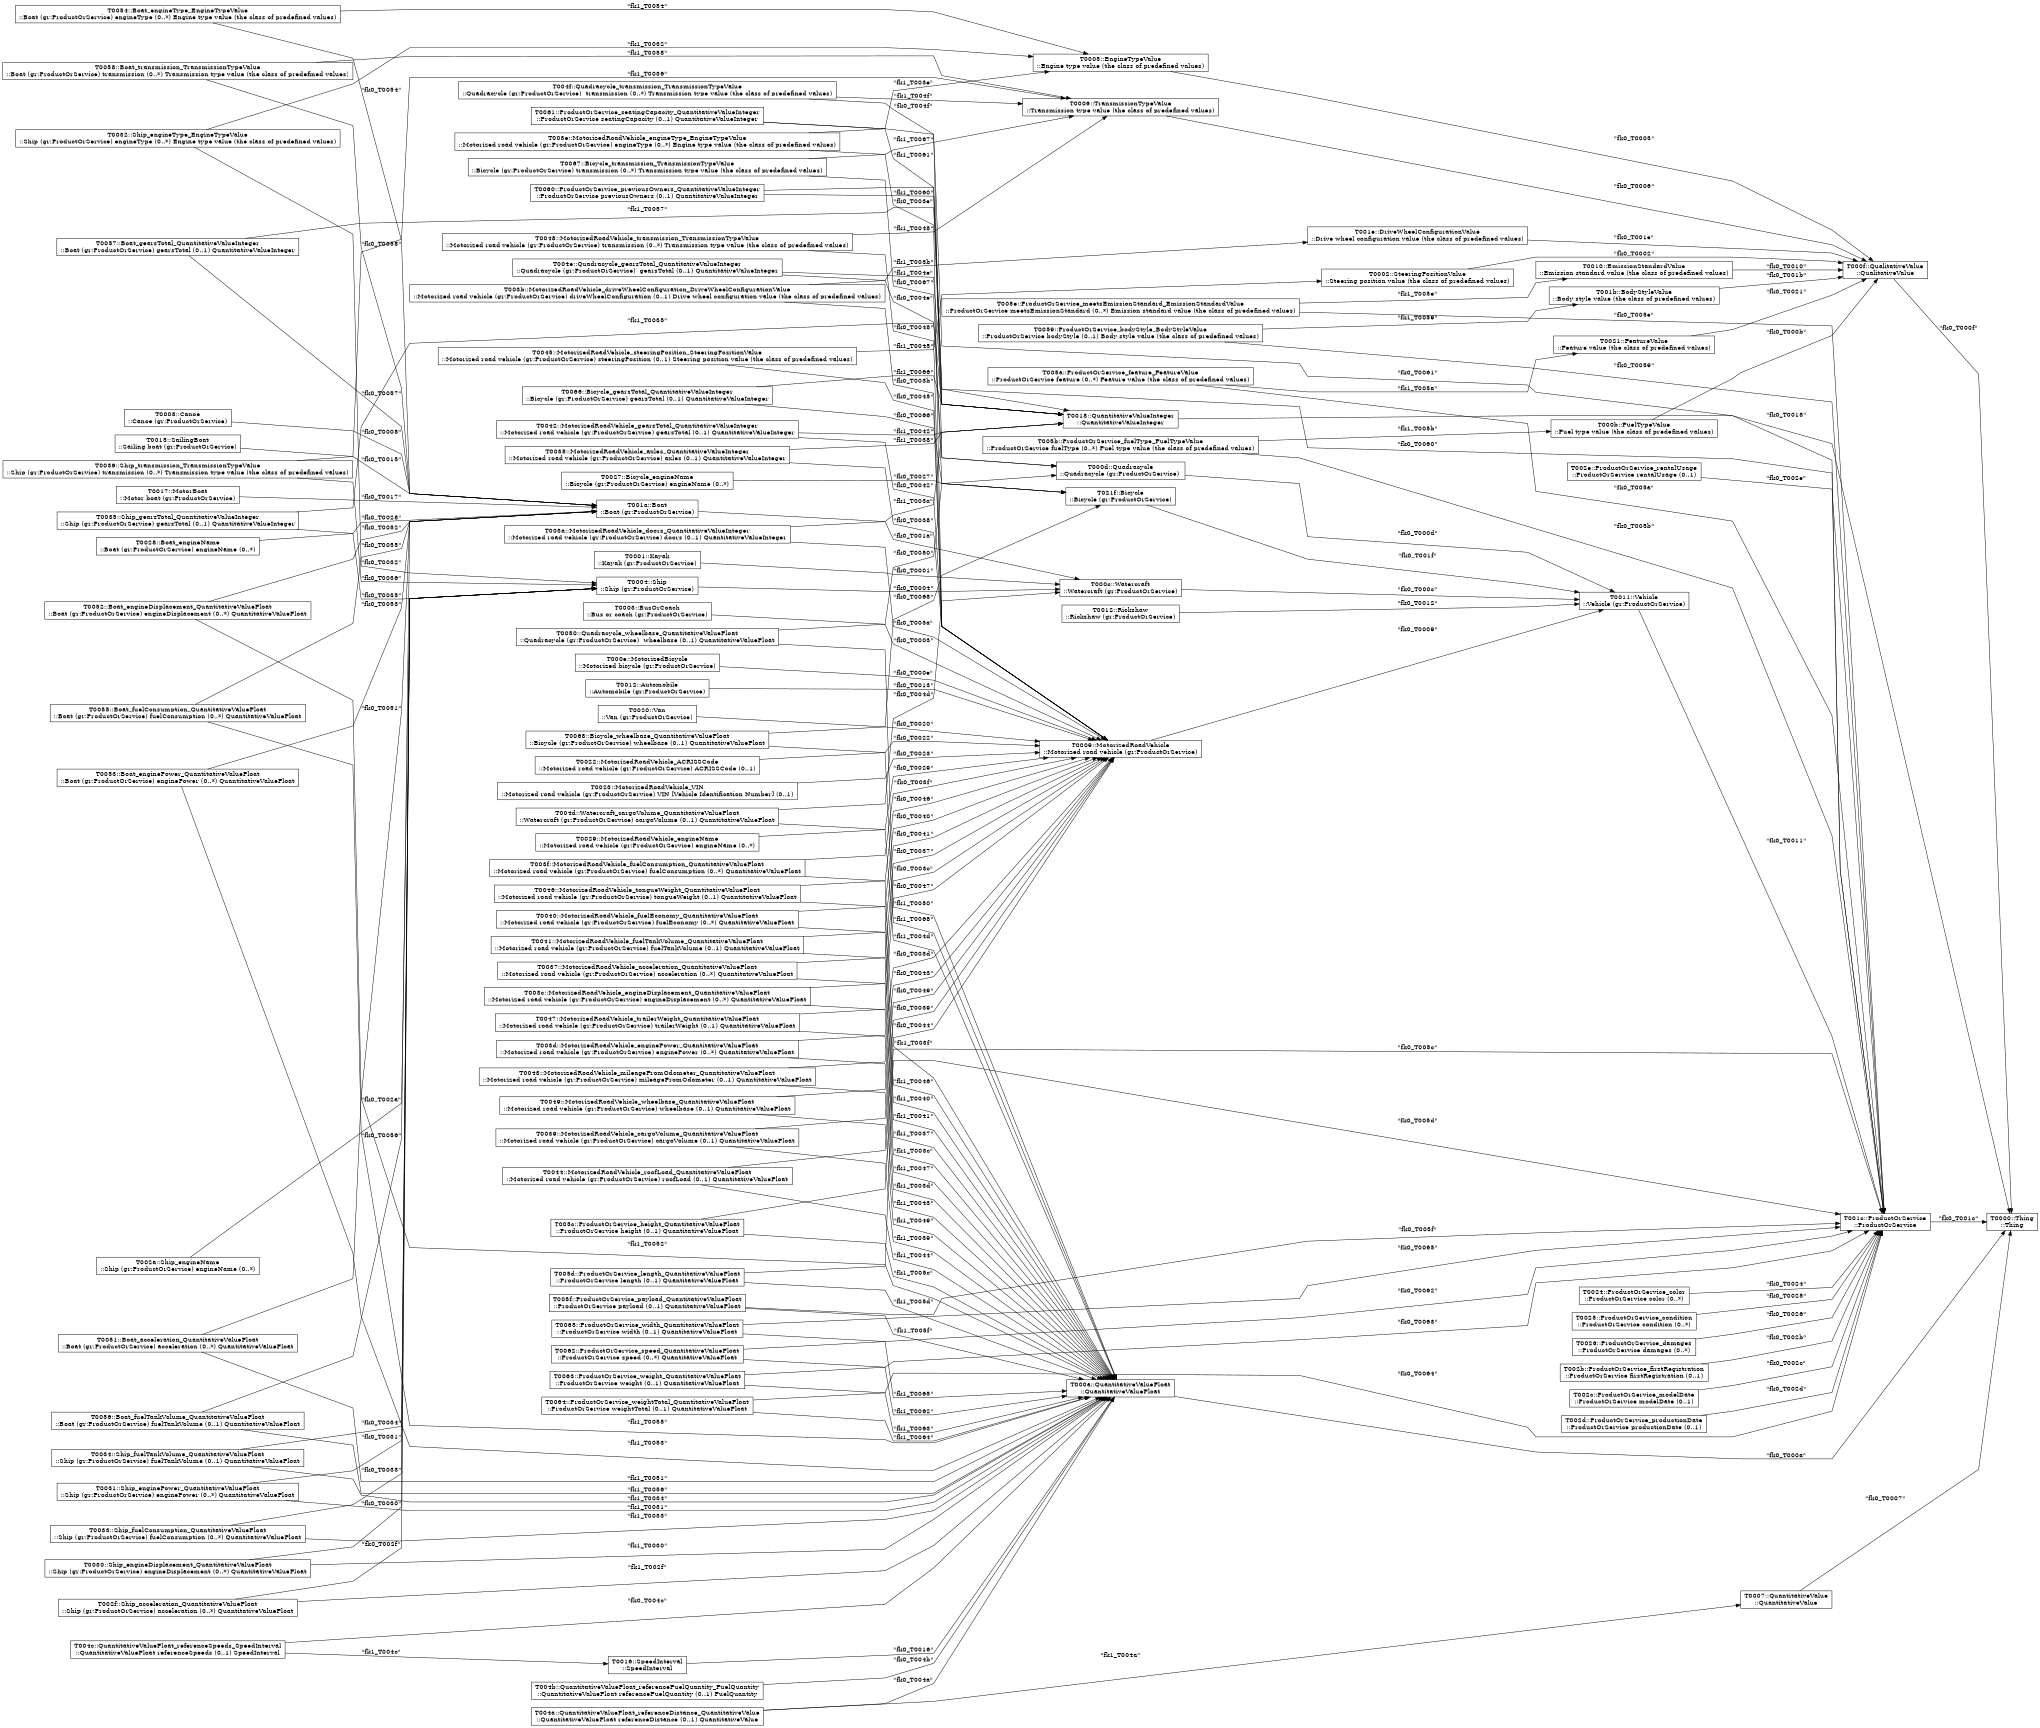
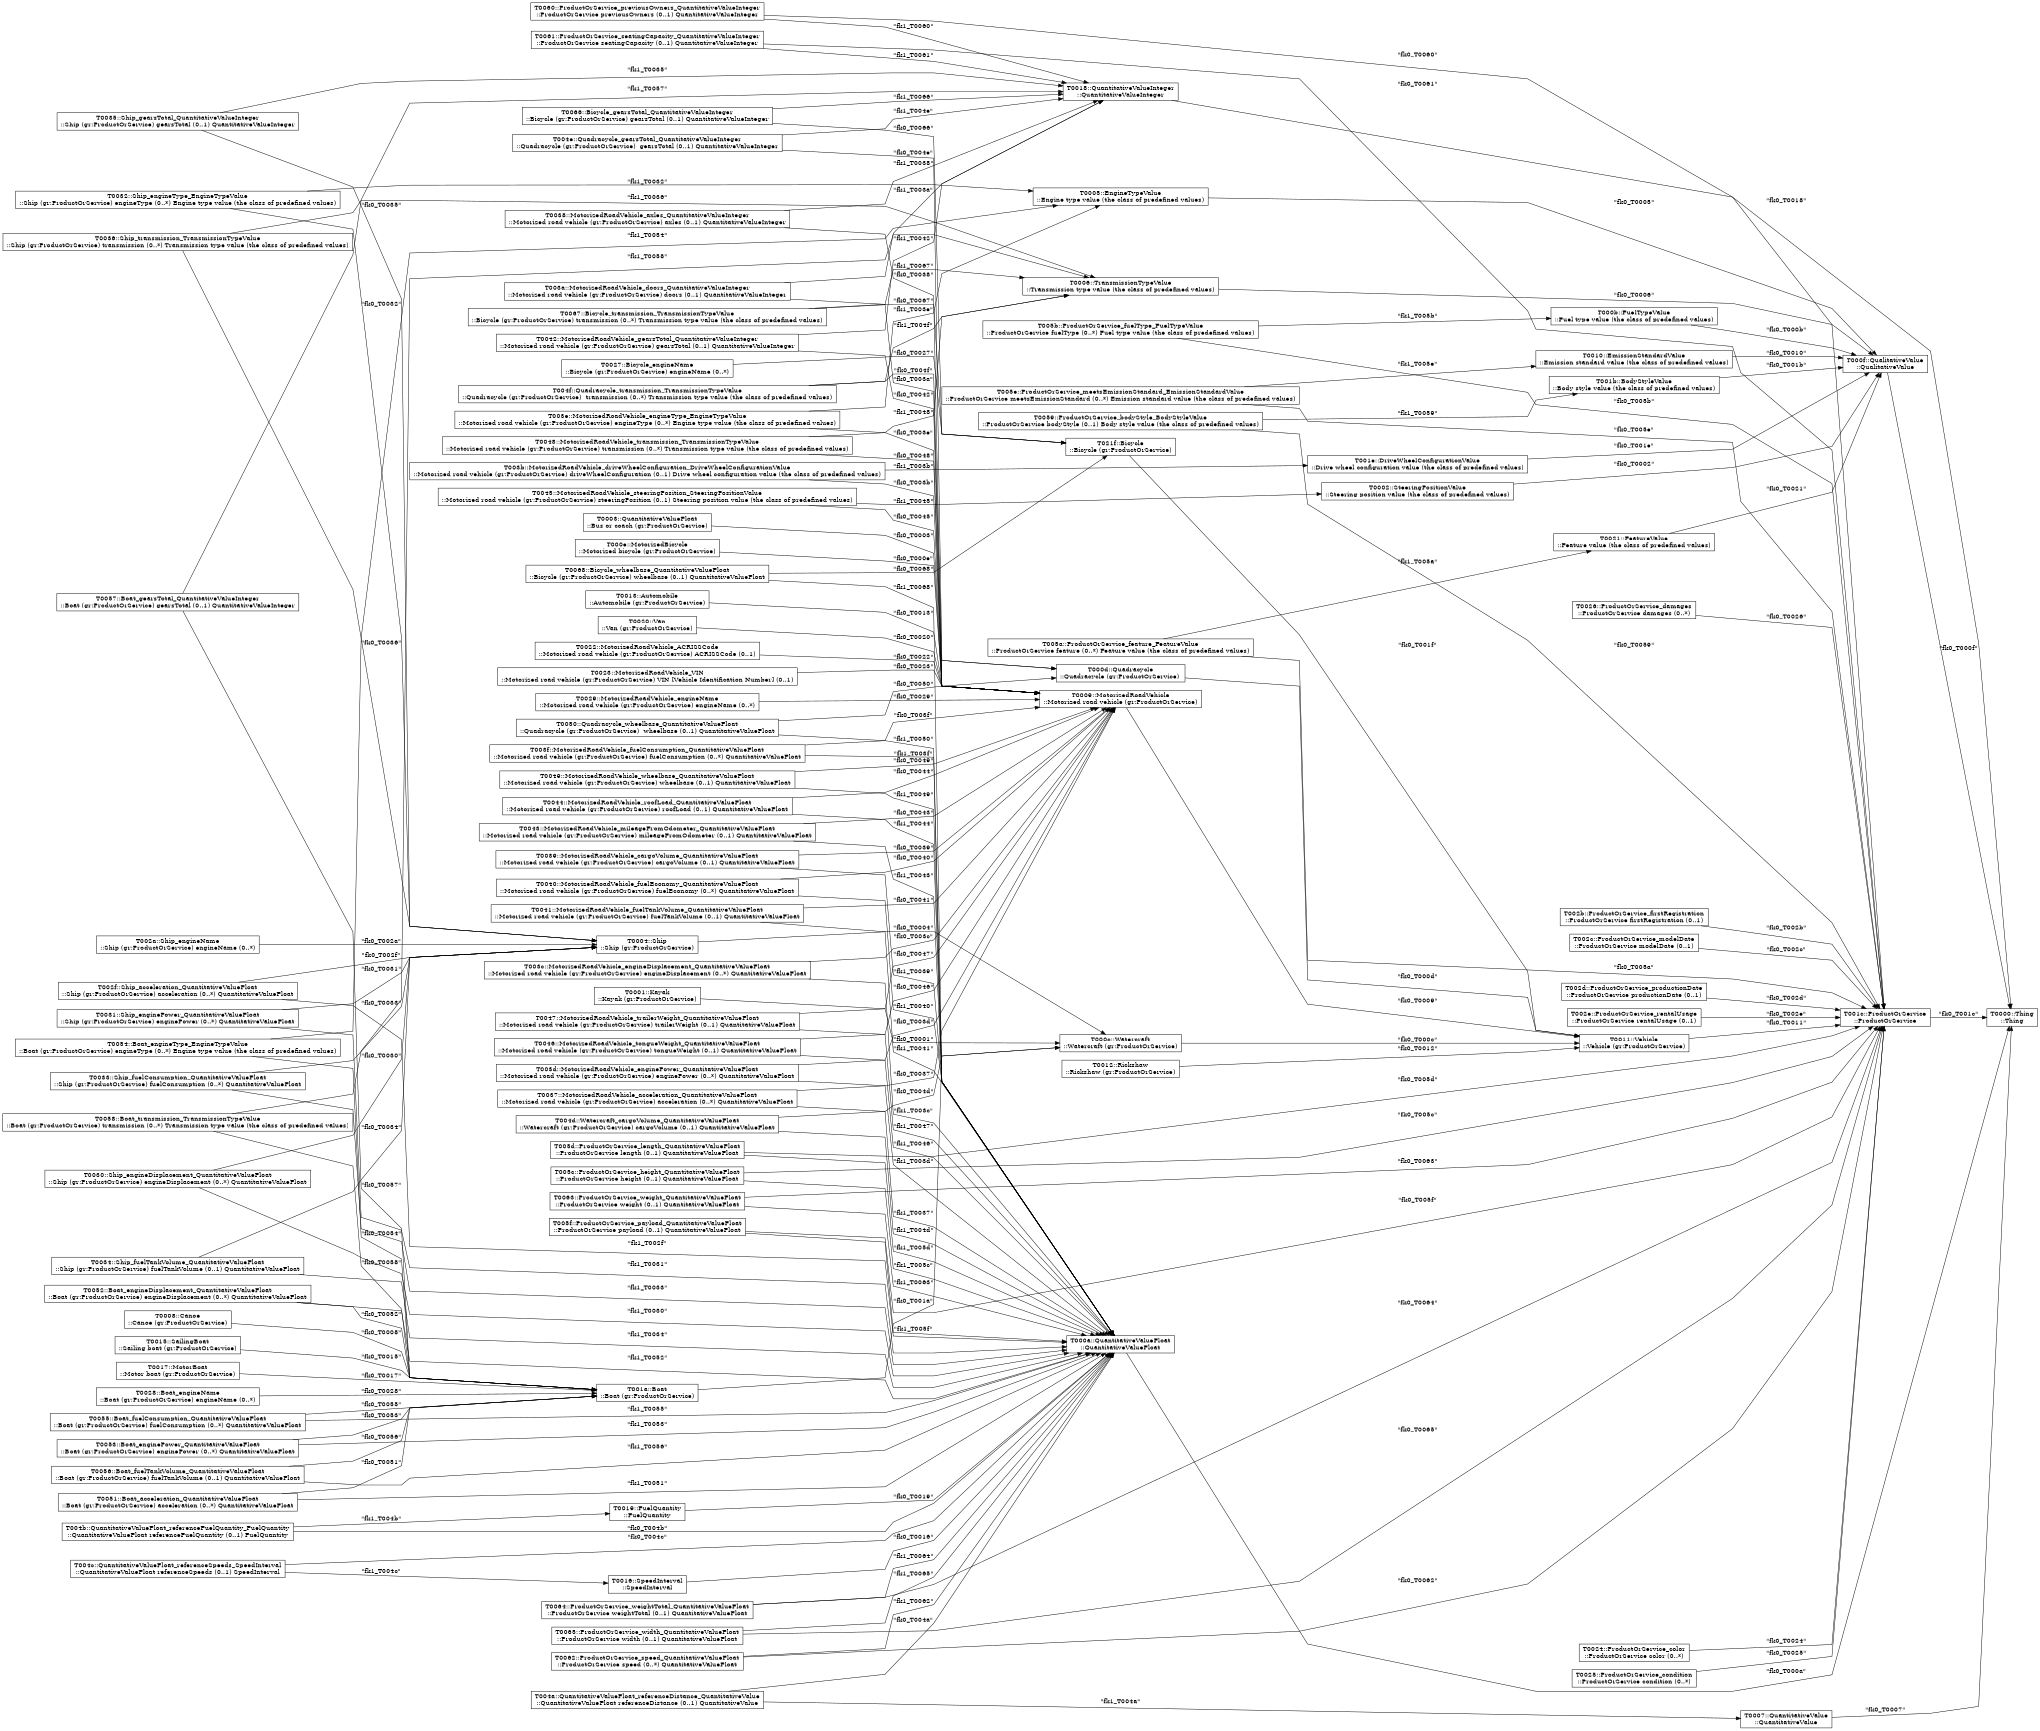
node "T0003::BusOrCoach ::Bus or coach (gr:ProductOrService)": label "T0003::BusOrCoach ::Bus or coach (gr:ProductOrService)" -> "T0003::QuantitativeValueFloat ::Bus or coach (gr:ProductOrService)"
node "T0012::Automobile ::Automobile (gr:ProductOrService)": label "T0012::Automobile ::Automobile (gr:ProductOrService)" -> "T0013::Automobile ::Automobile (gr:ProductOrService)"
node "T0019::FuelQuantity ::FuelQuantity": added
